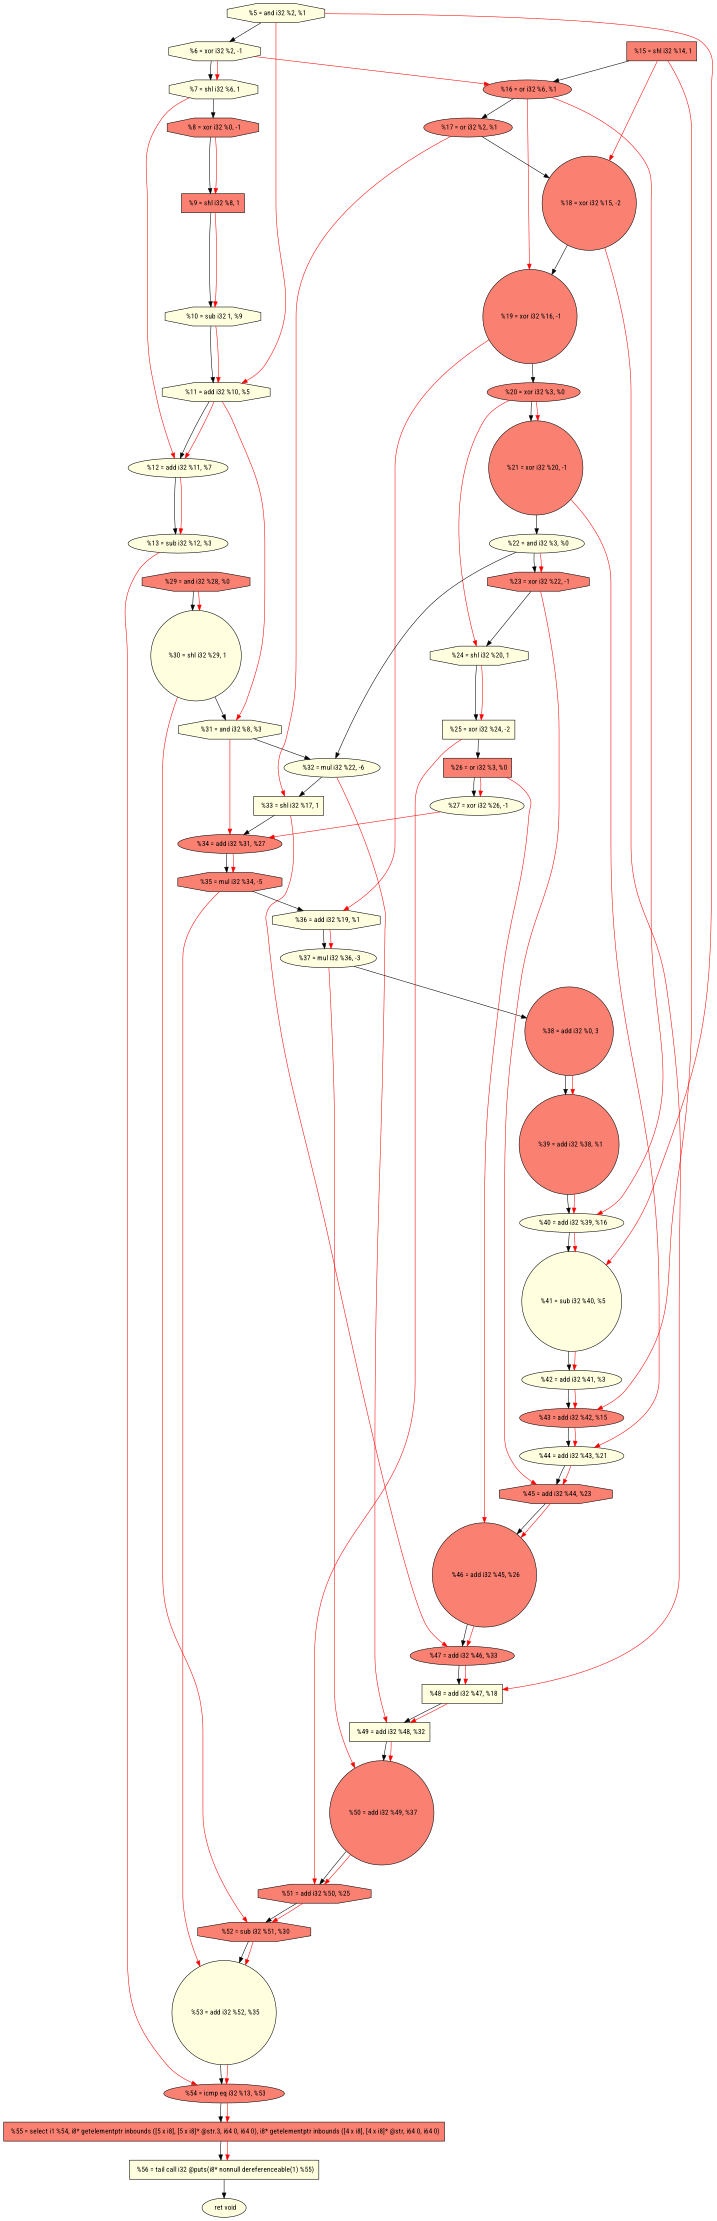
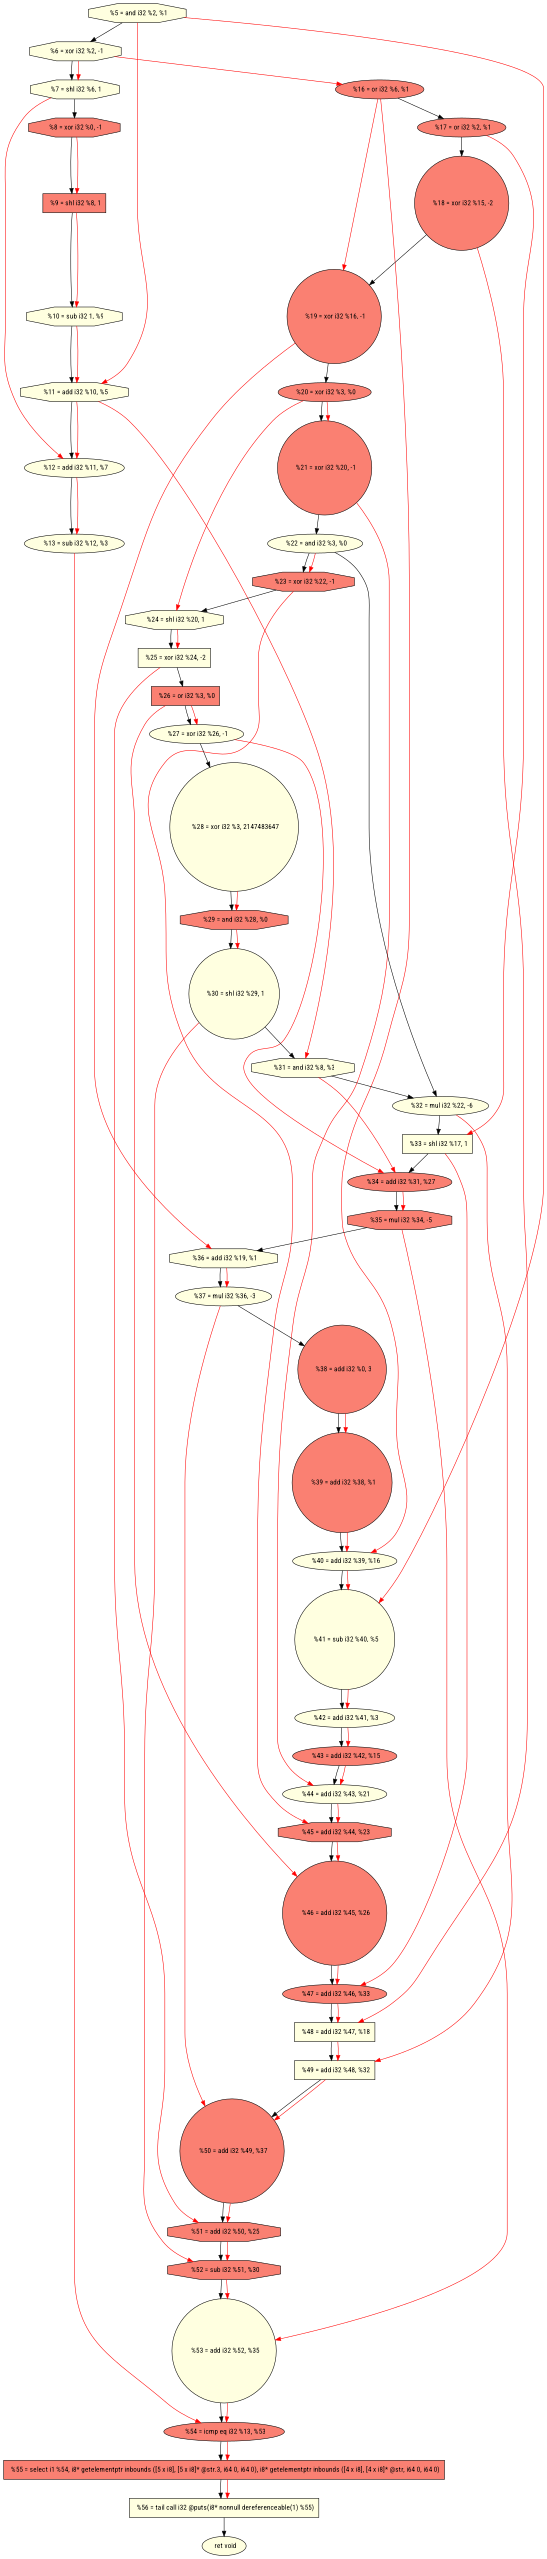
node "%15 = shl i32 %14, 1": removed
node "%28 = xor i32 %3, 2147483647": added
